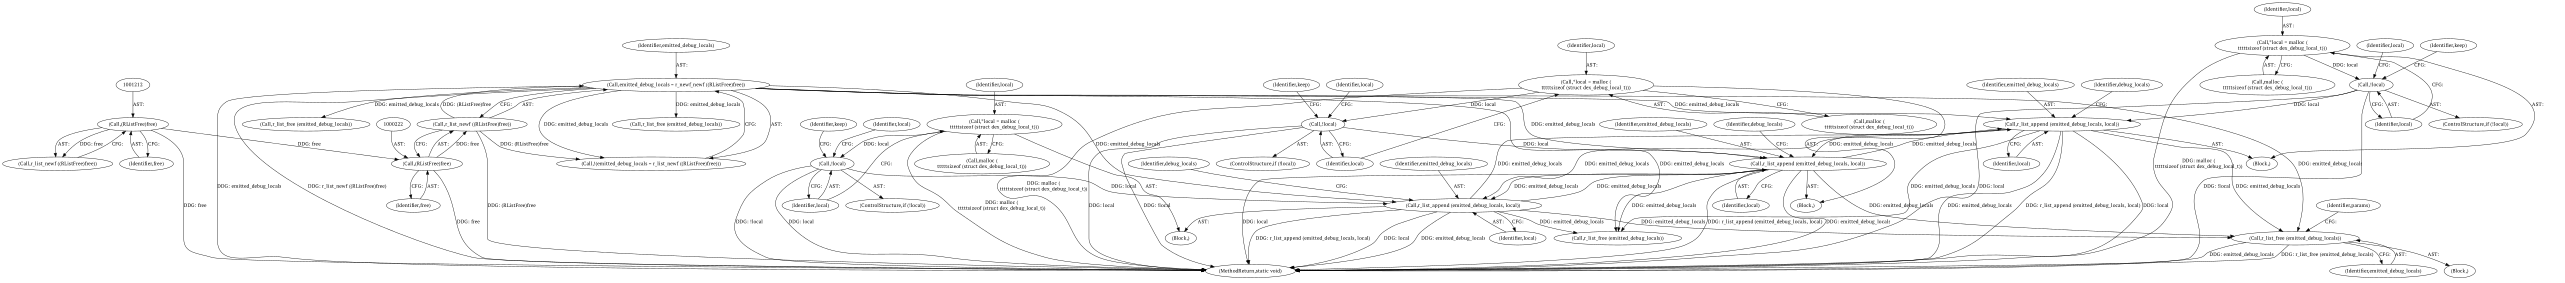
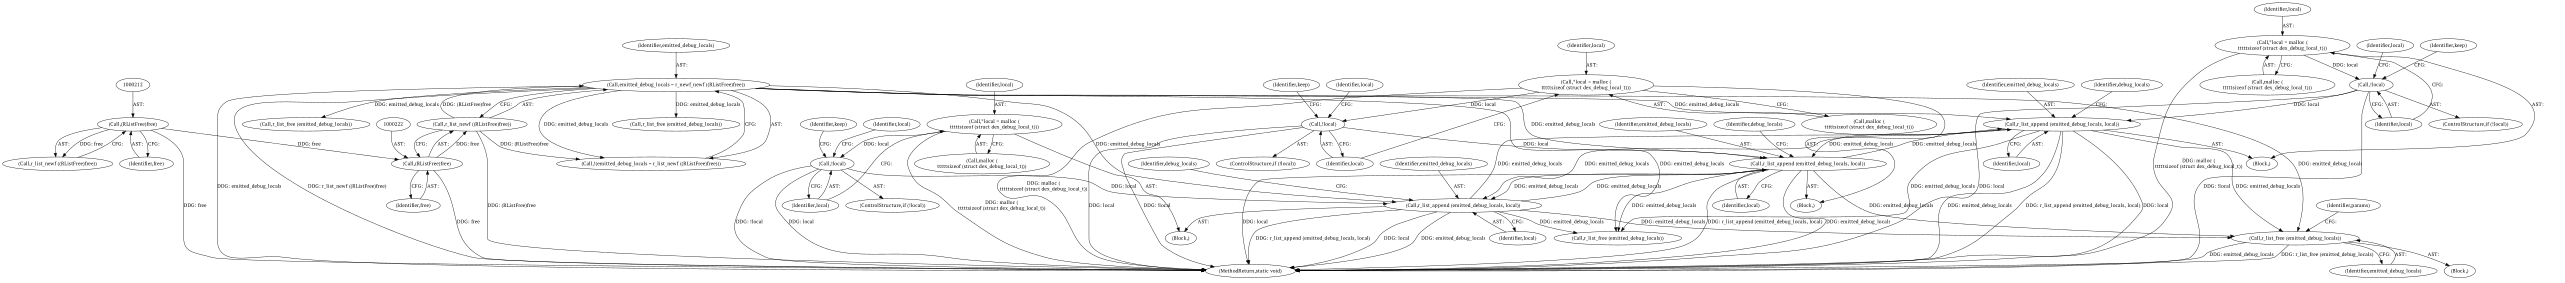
node "1001212": label "1001212" -> "1000212"
